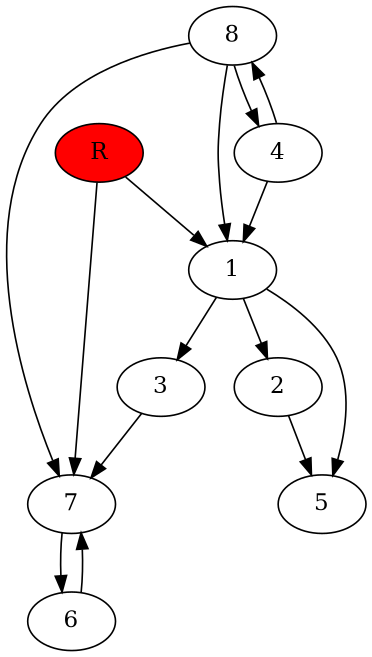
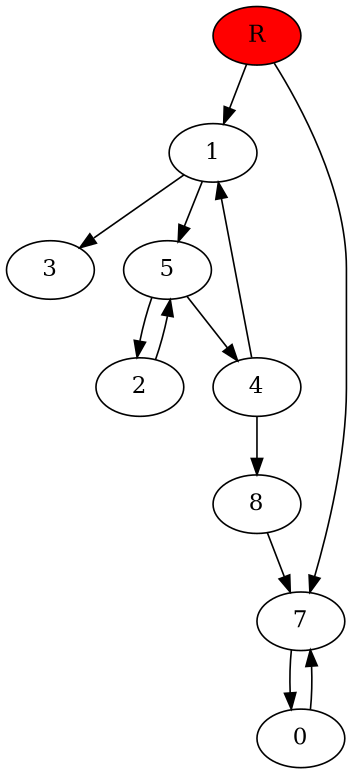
edge "8" -> "4": now "5" -> "4"
edge "8" -> "1": removed
edge "1" -> "2": now "5" -> "2"
edge "3" -> "7": removed
node "6": label "6" -> "0"
